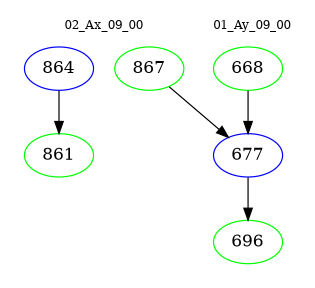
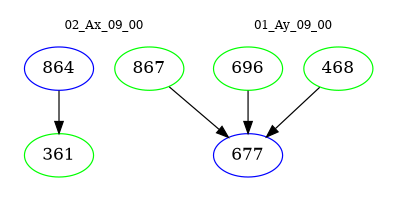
node "668": label "668" -> "468"
node "861": label "861" -> "361"
edge "677" -> "696": reversed
